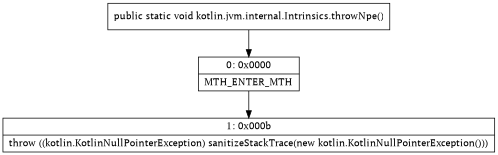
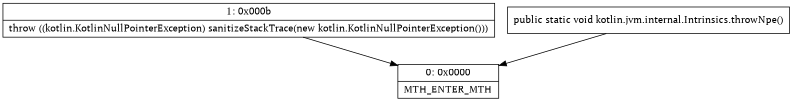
edge "0: 0x0000" -> "1: 0x000b": reversed
